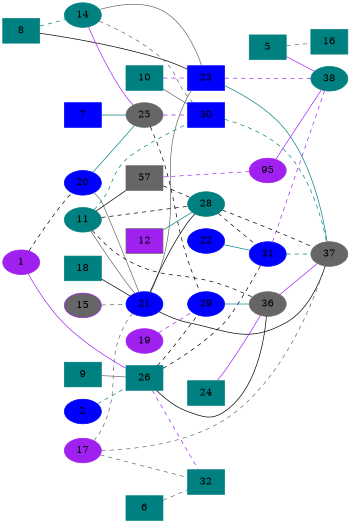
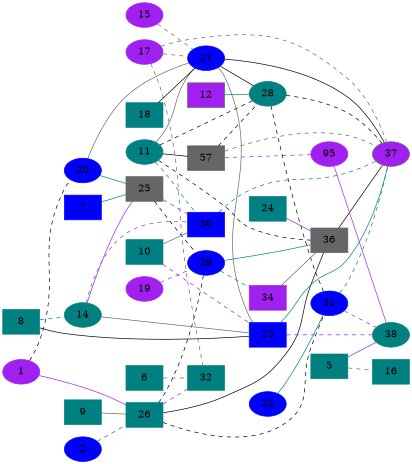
node "25": shape ellipse -> box
edge "37" -- "57": added
node "37": fillcolor gray40 -> purple
edge "37" -- "36": color purple -> black
node "34": added
node "36": shape ellipse -> box
node "15": fillcolor gray40 -> purple
